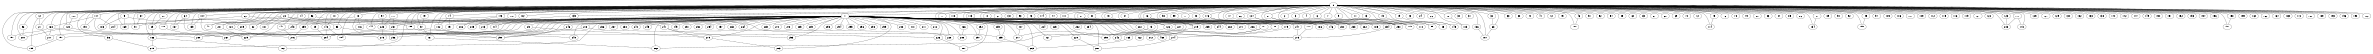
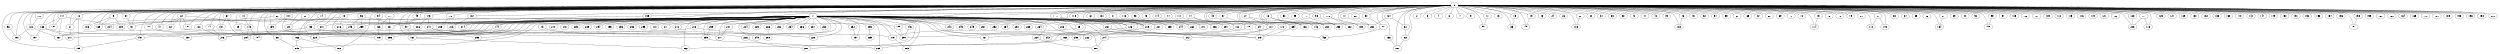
edge "1" -- "269": now "293" -- "269"
edge "124" -- "175": now "124" -- "32"
edge "144" -- "161": added
